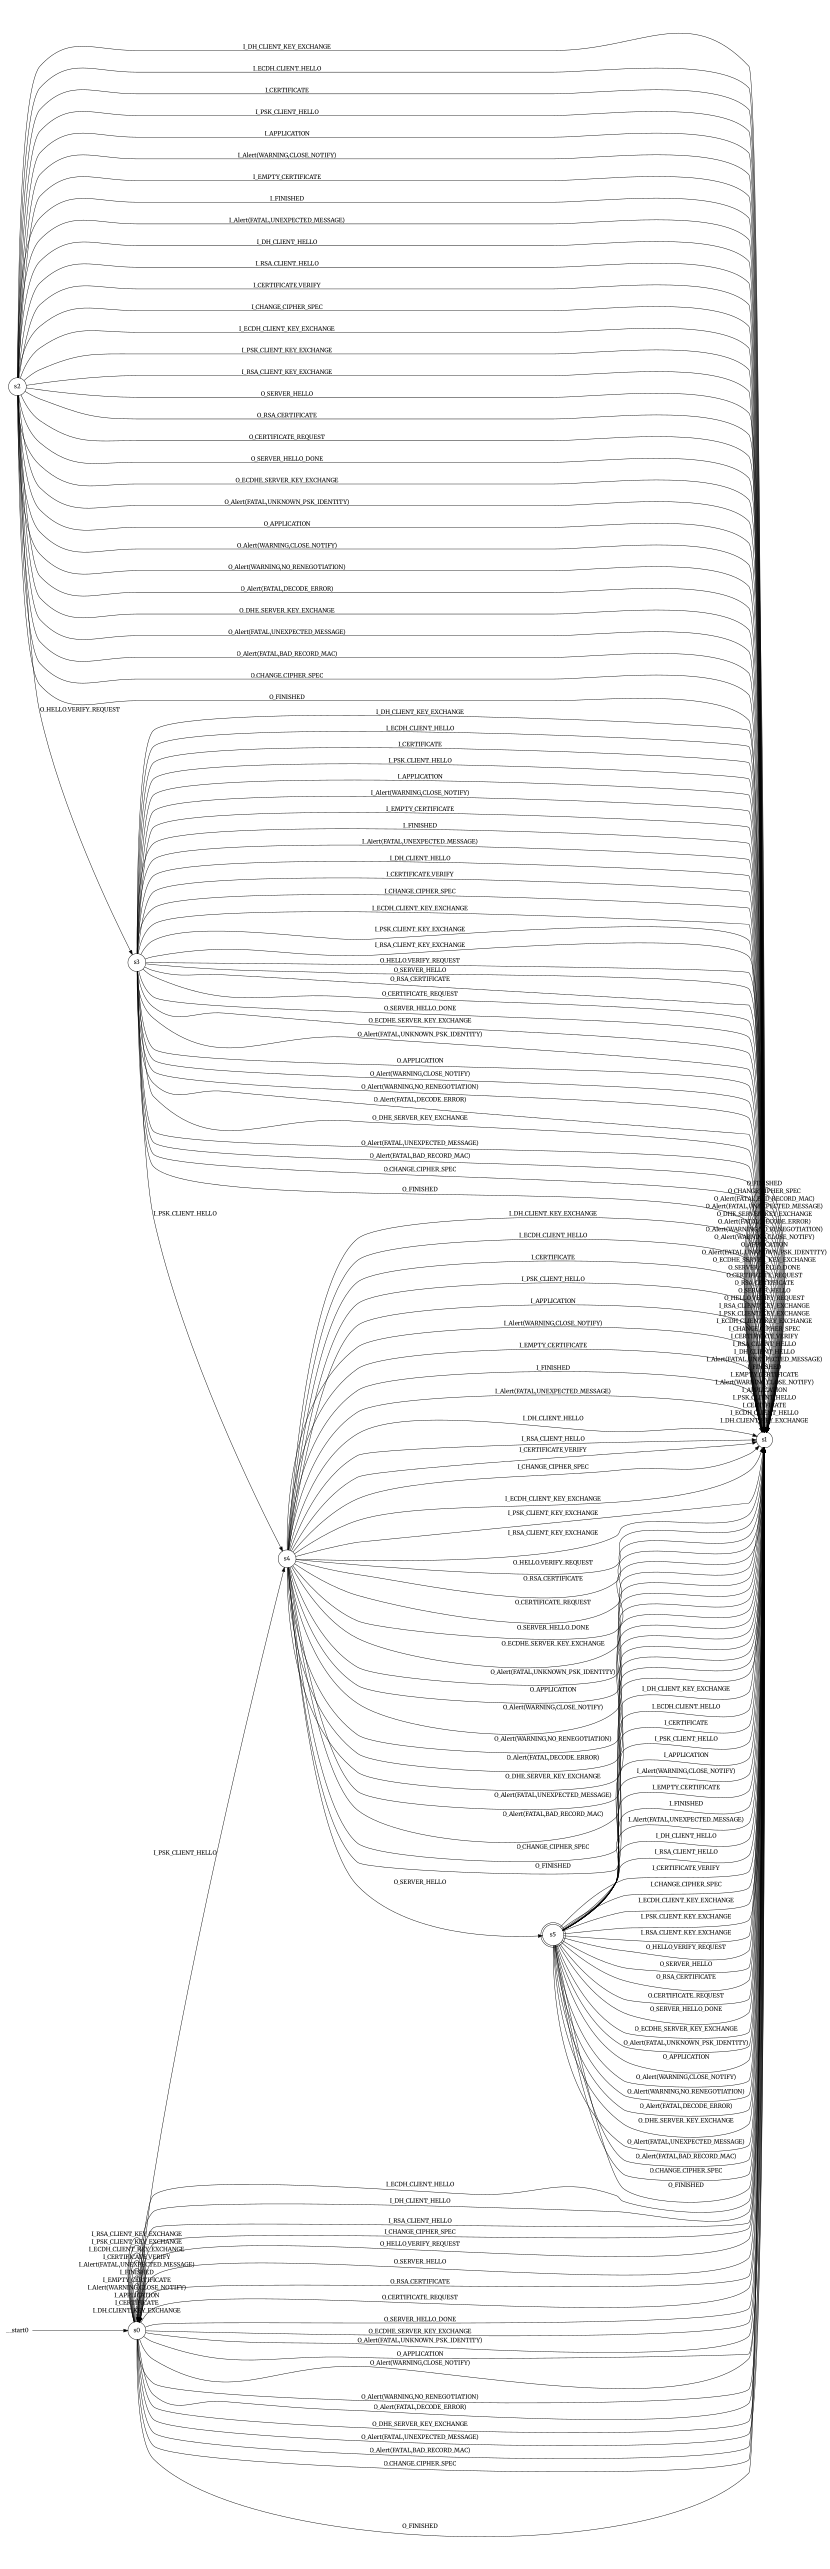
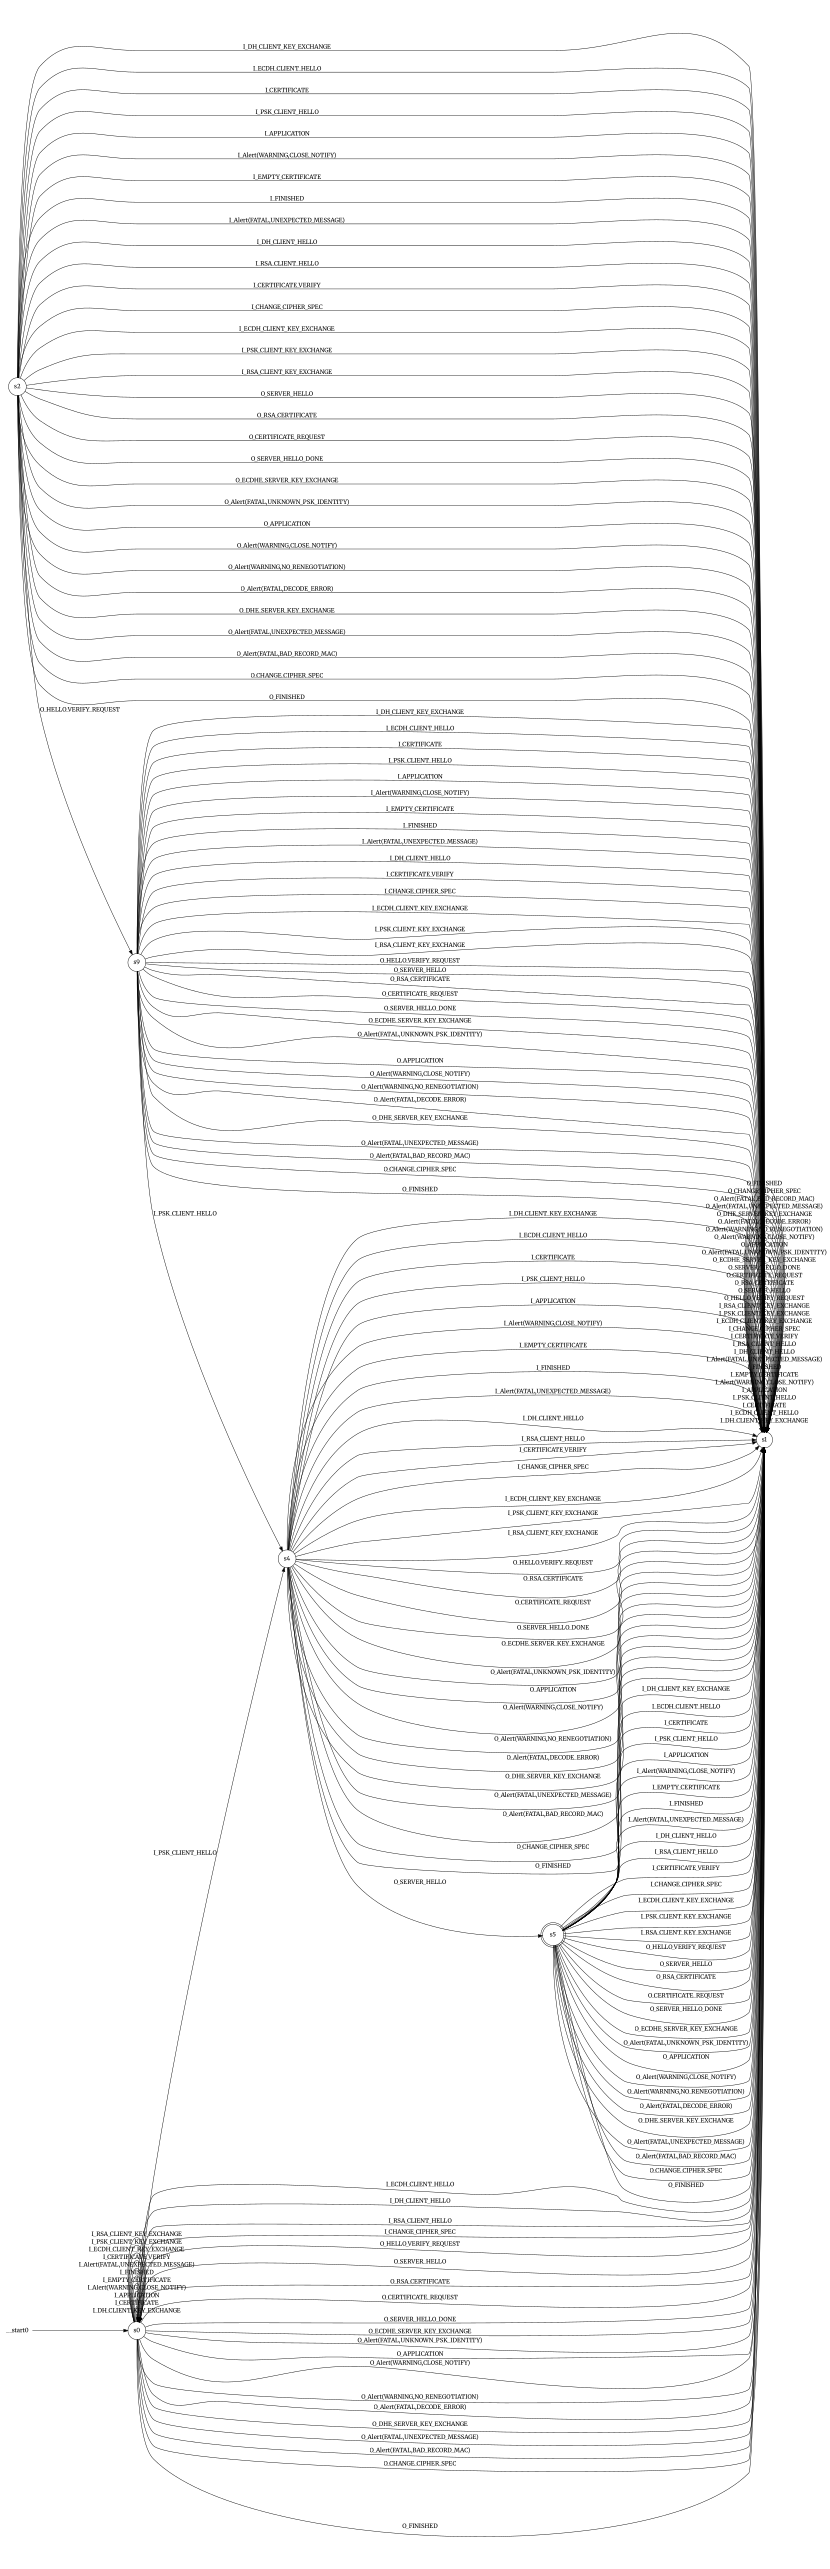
node "s3": label "s3" -> "s9"
